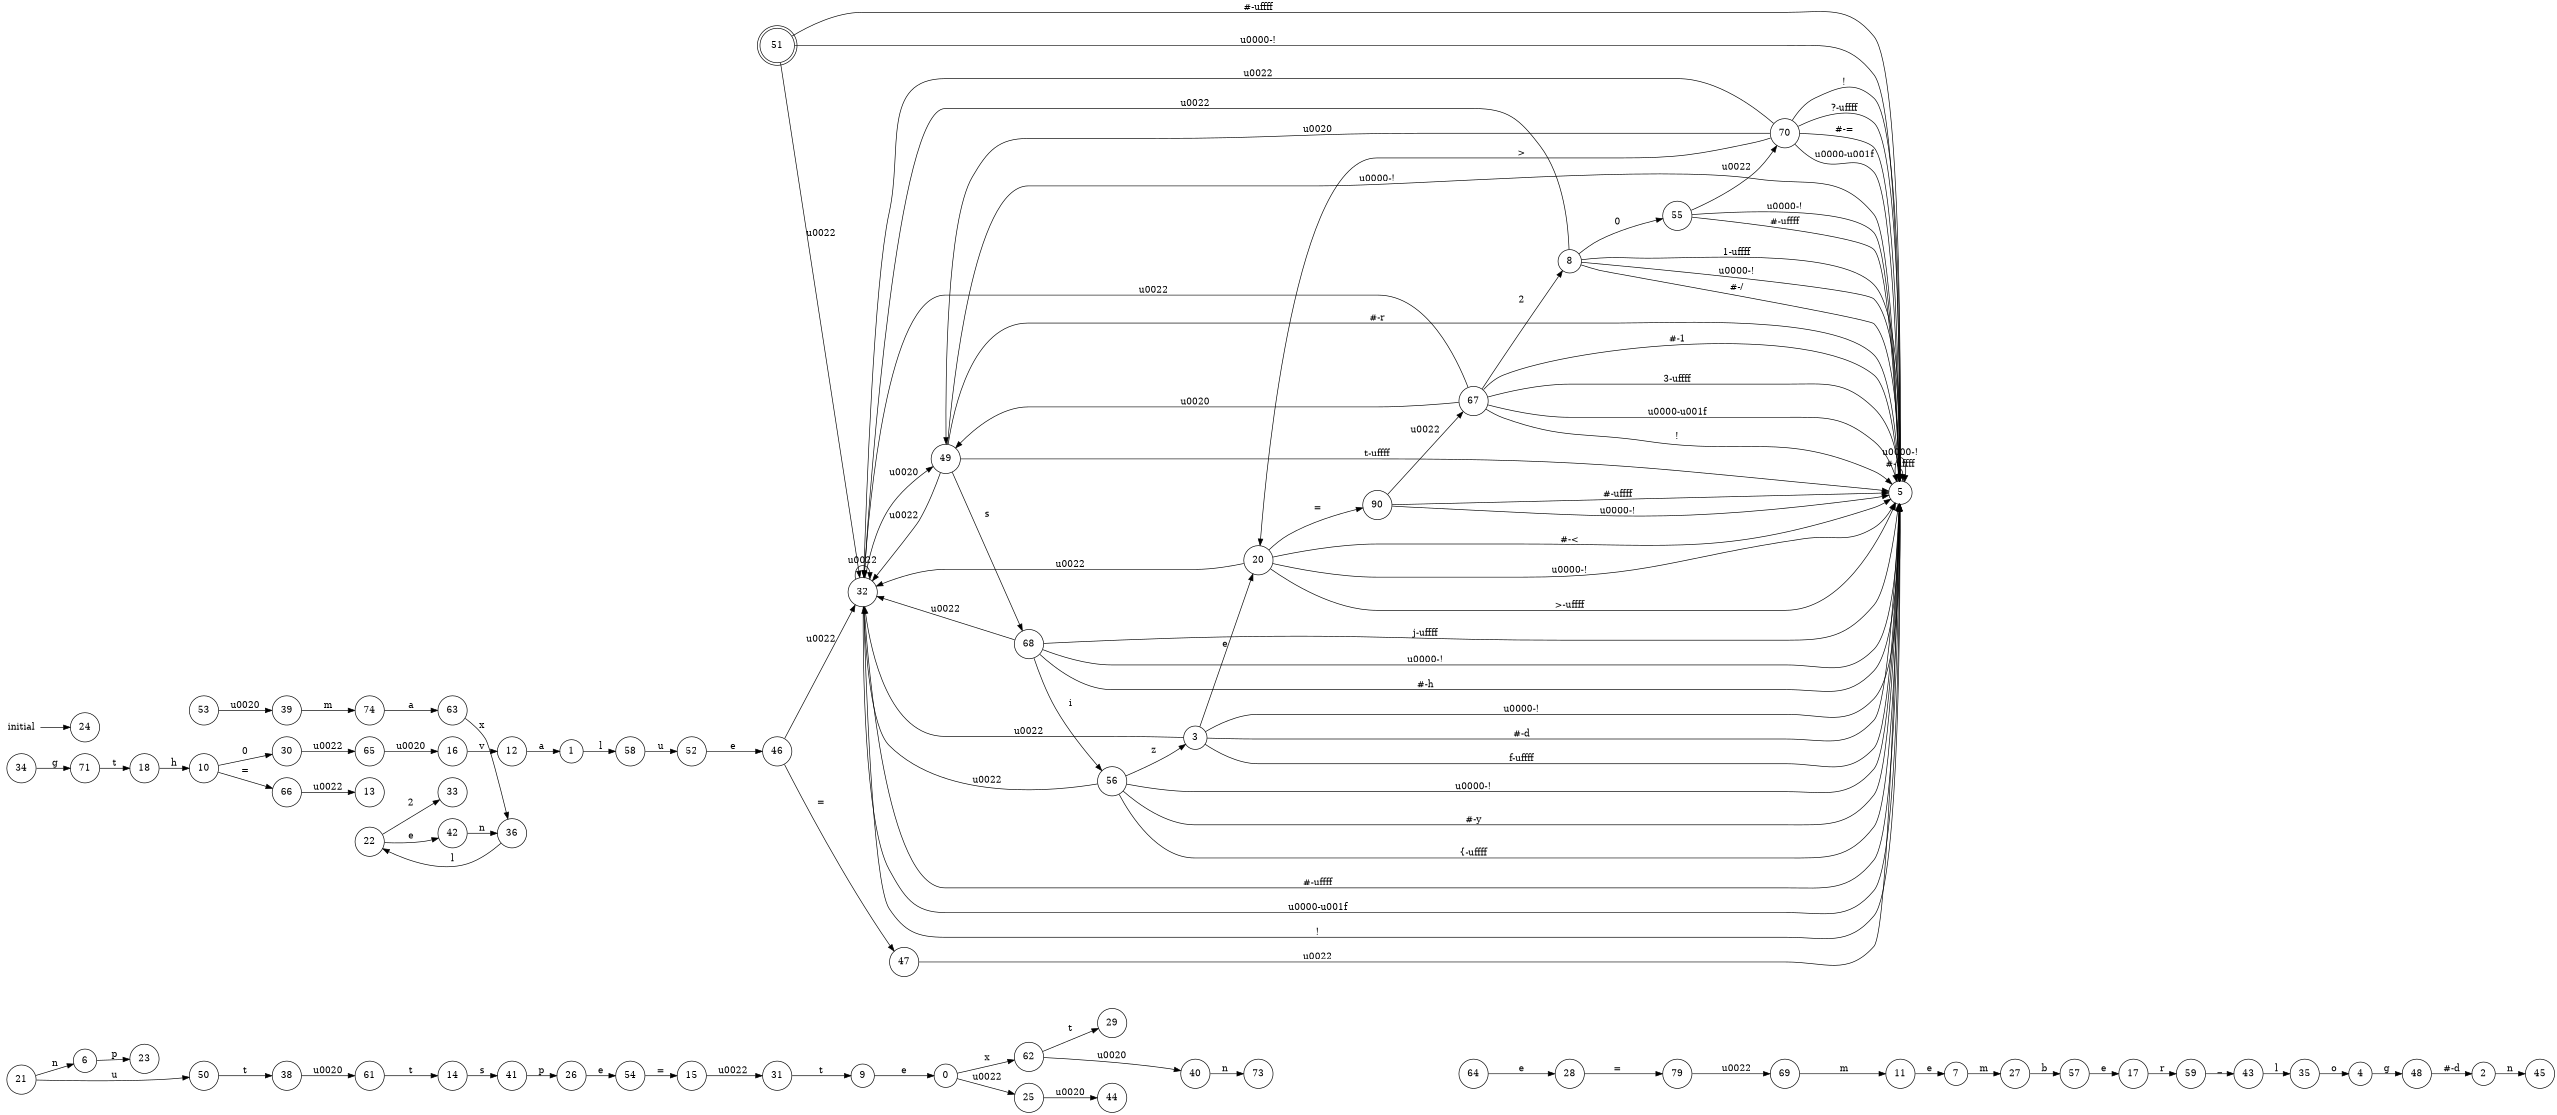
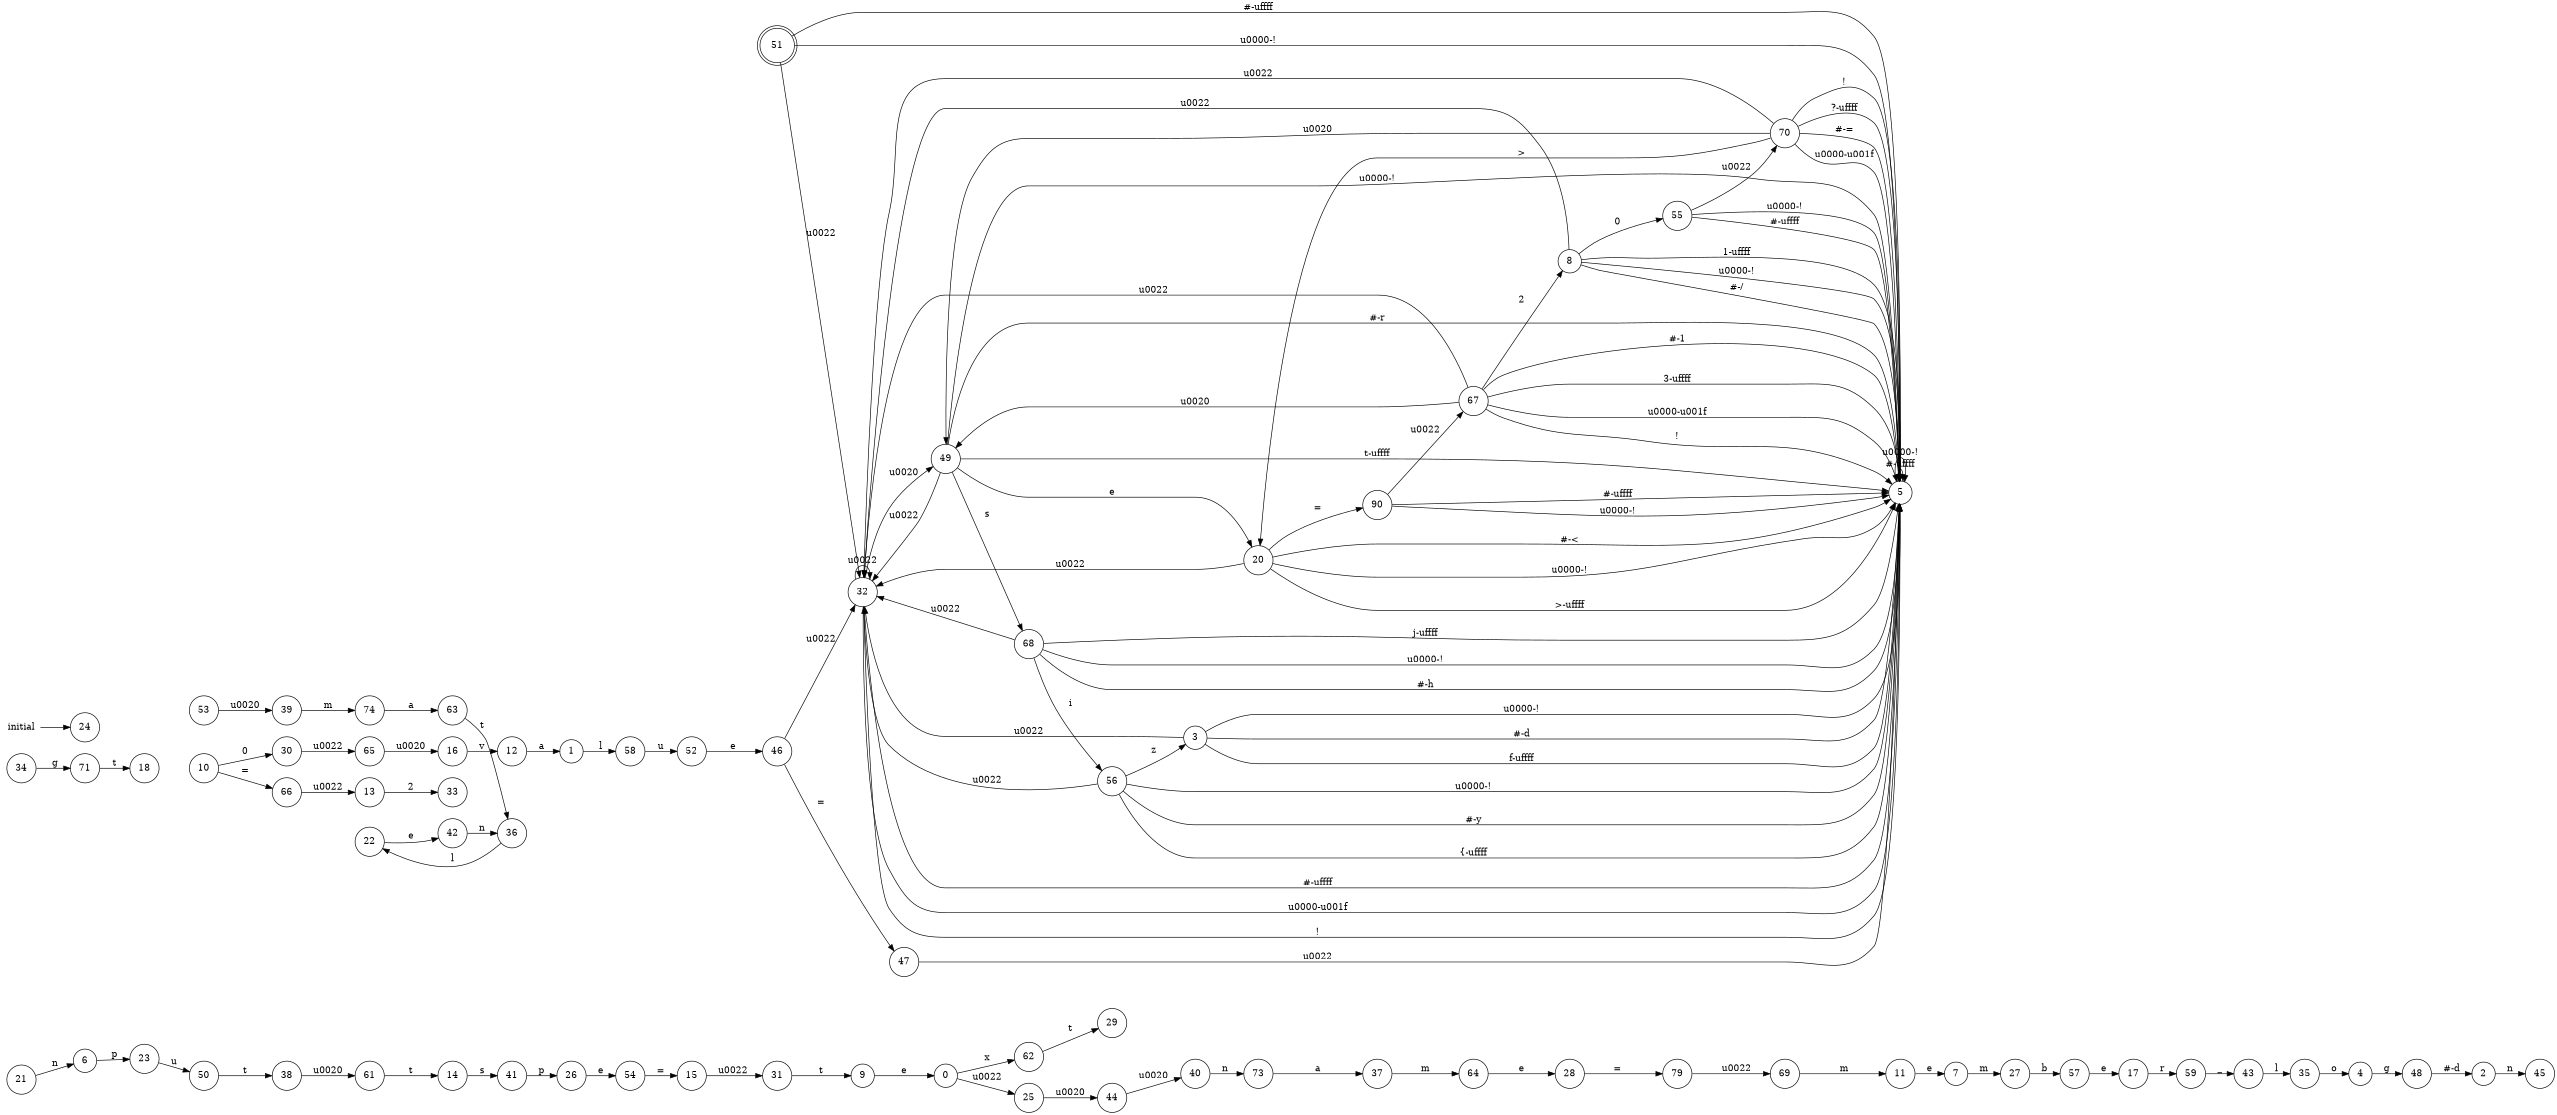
edge "3" -> "20": now "49" -> "20"
edge "63" -> "36": label "x" -> "t"
edge "18" -> "10": removed, label "h"
edge "22" -> "33": now "13" -> "33"
edge "62" -> "40": now "44" -> "40"
node "37": added
edge "21" -> "50": now "23" -> "50"
